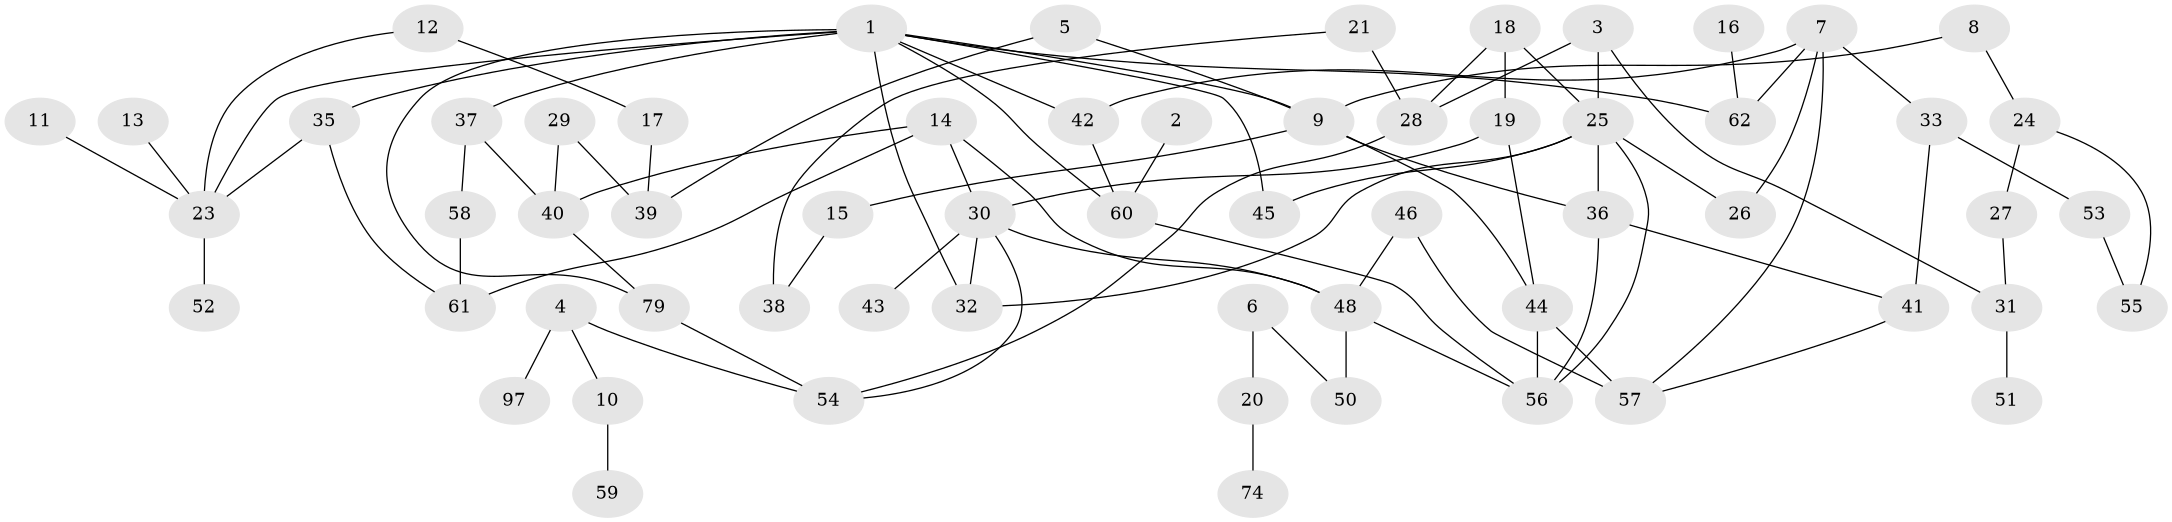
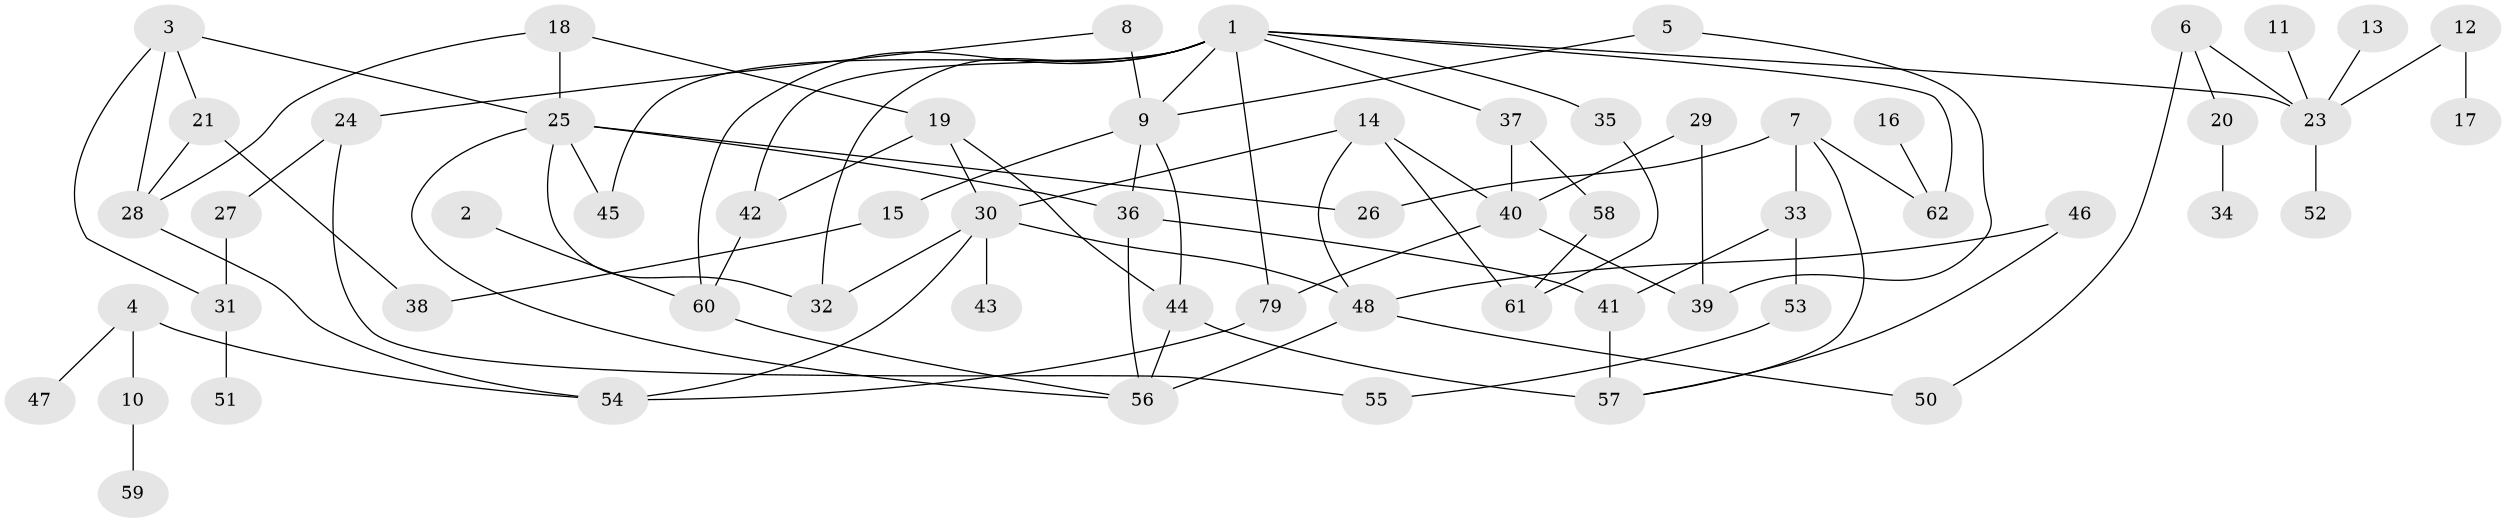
edge "3" -- "21": added
edge "7" -- "42": now "19" -- "42"
edge "35" -- "23": now "6" -- "23"
edge "17" -- "39": now "40" -- "39"
node "97": label "97" -> "47"
node "74": label "74" -> "34"
